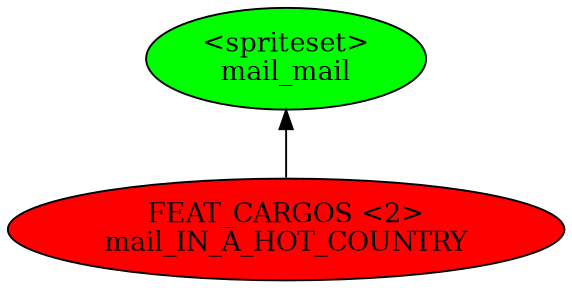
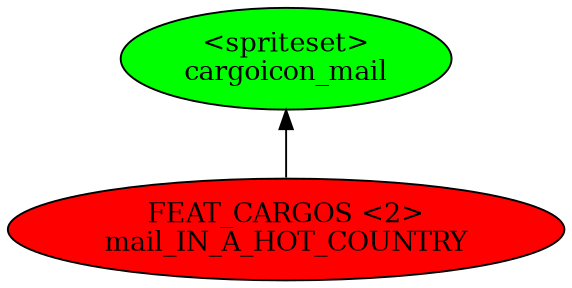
node "<spriteset> mail_mail": label "<spriteset> mail_mail" -> "<spriteset> cargoicon_mail"
